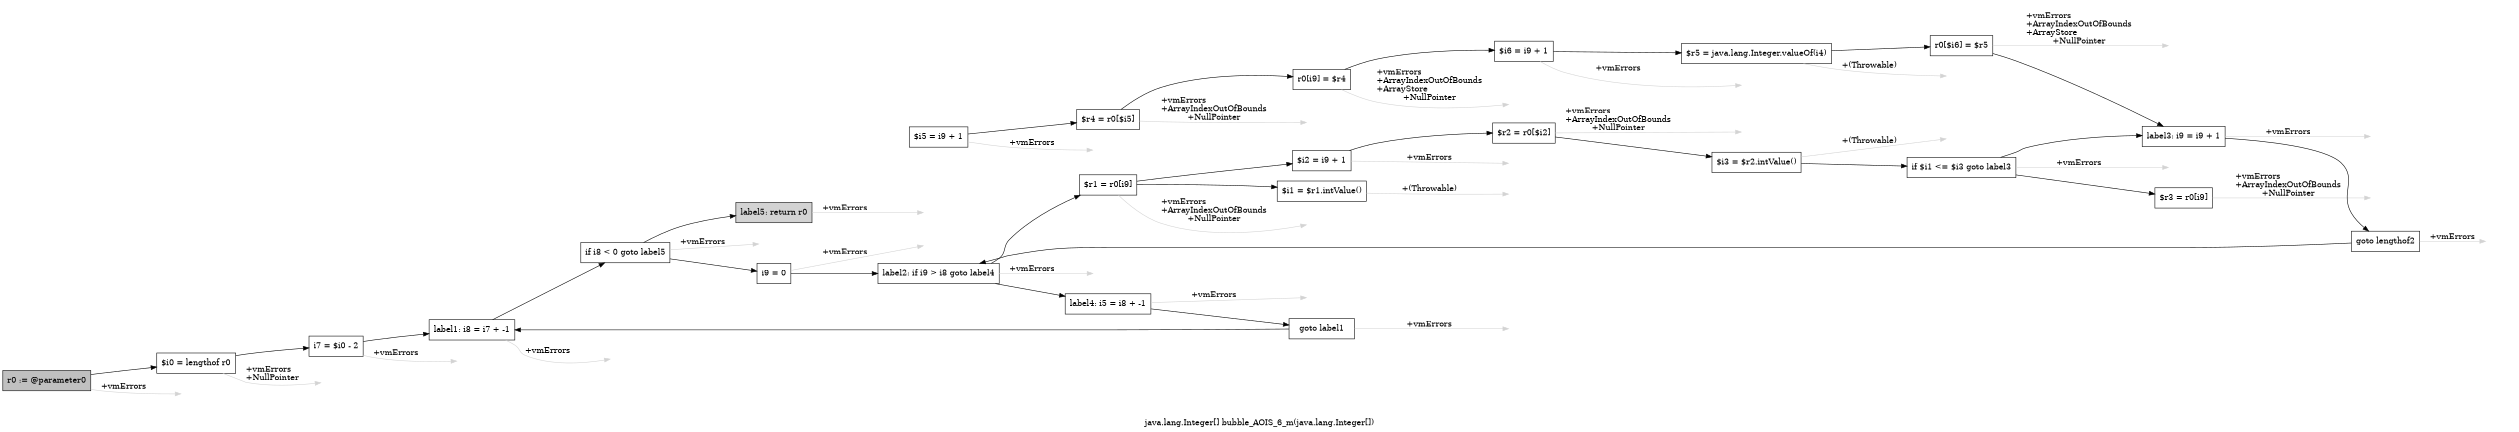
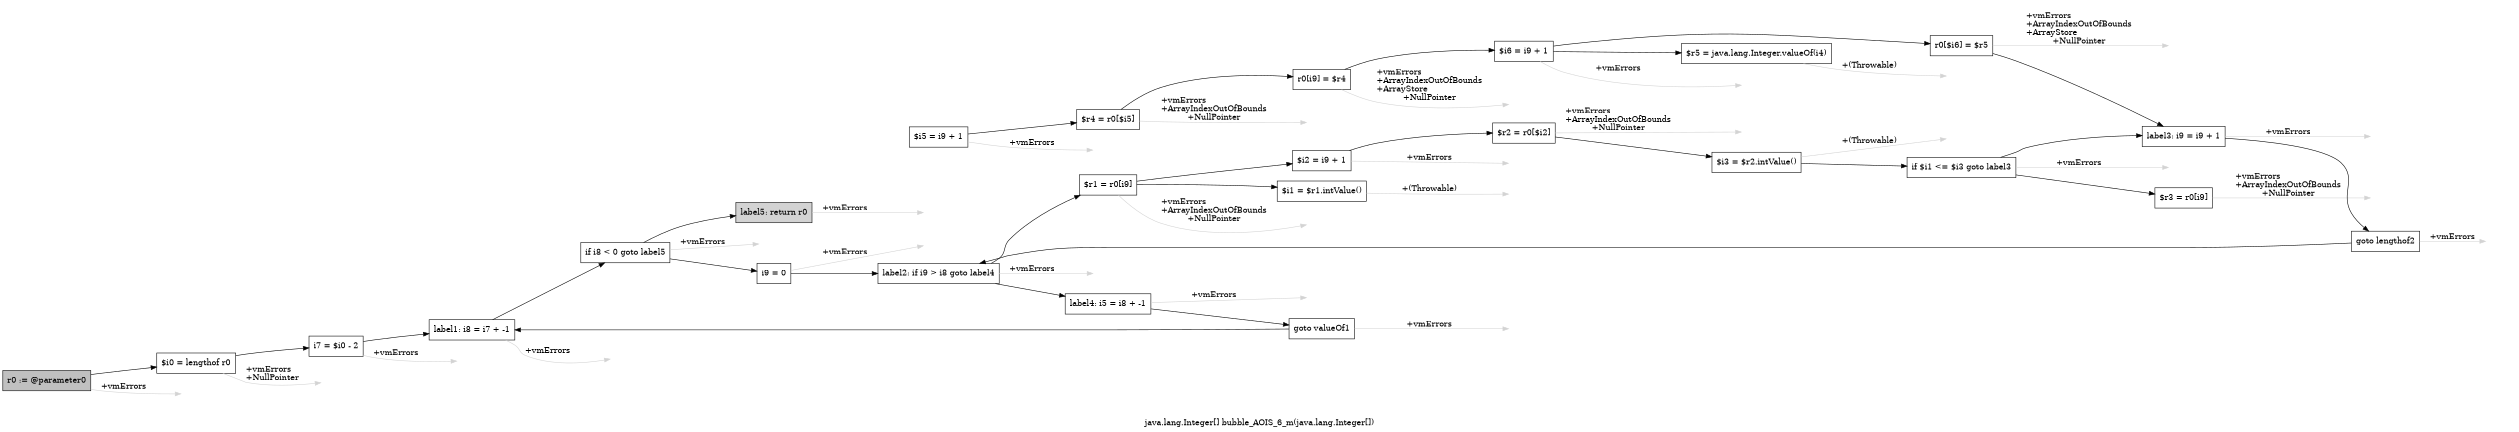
edge "$r5 = java.lang.Integer.valueOf(i4)" -> "r0[$i6] = $r5": now "$i6 = i9 + 1" -> "r0[$i6] = $r5"
node "goto label1": label "goto label1" -> "goto valueOf1"
